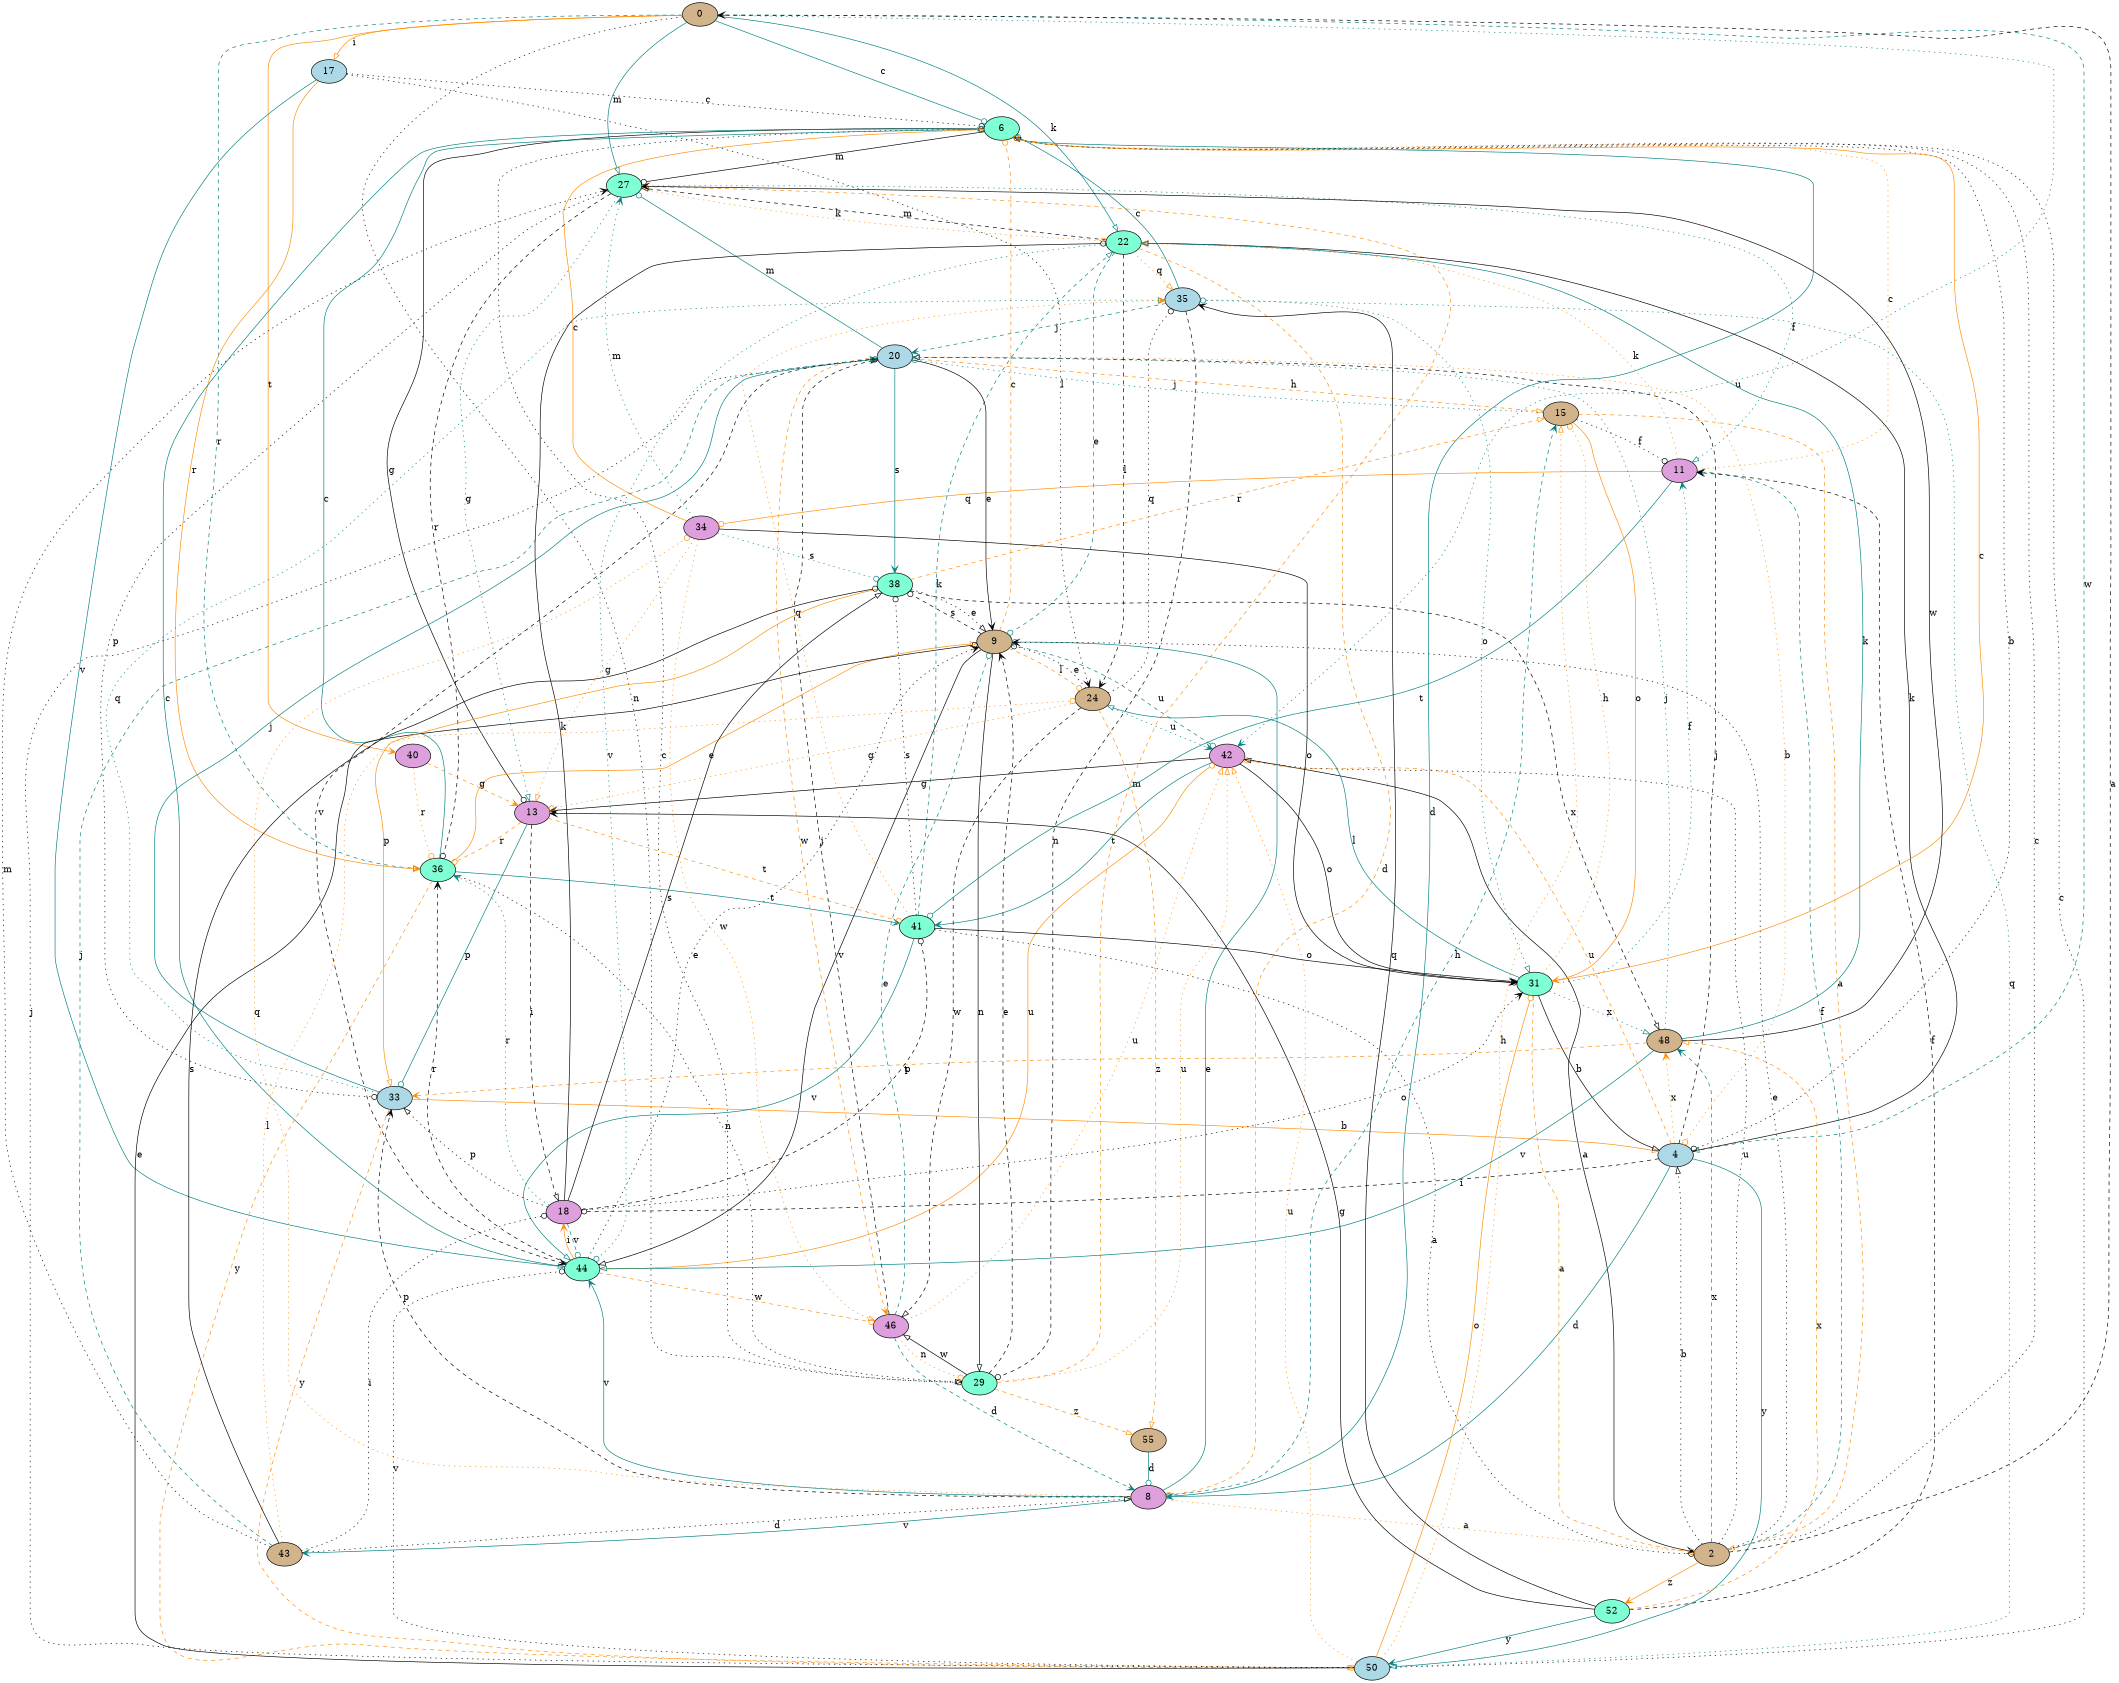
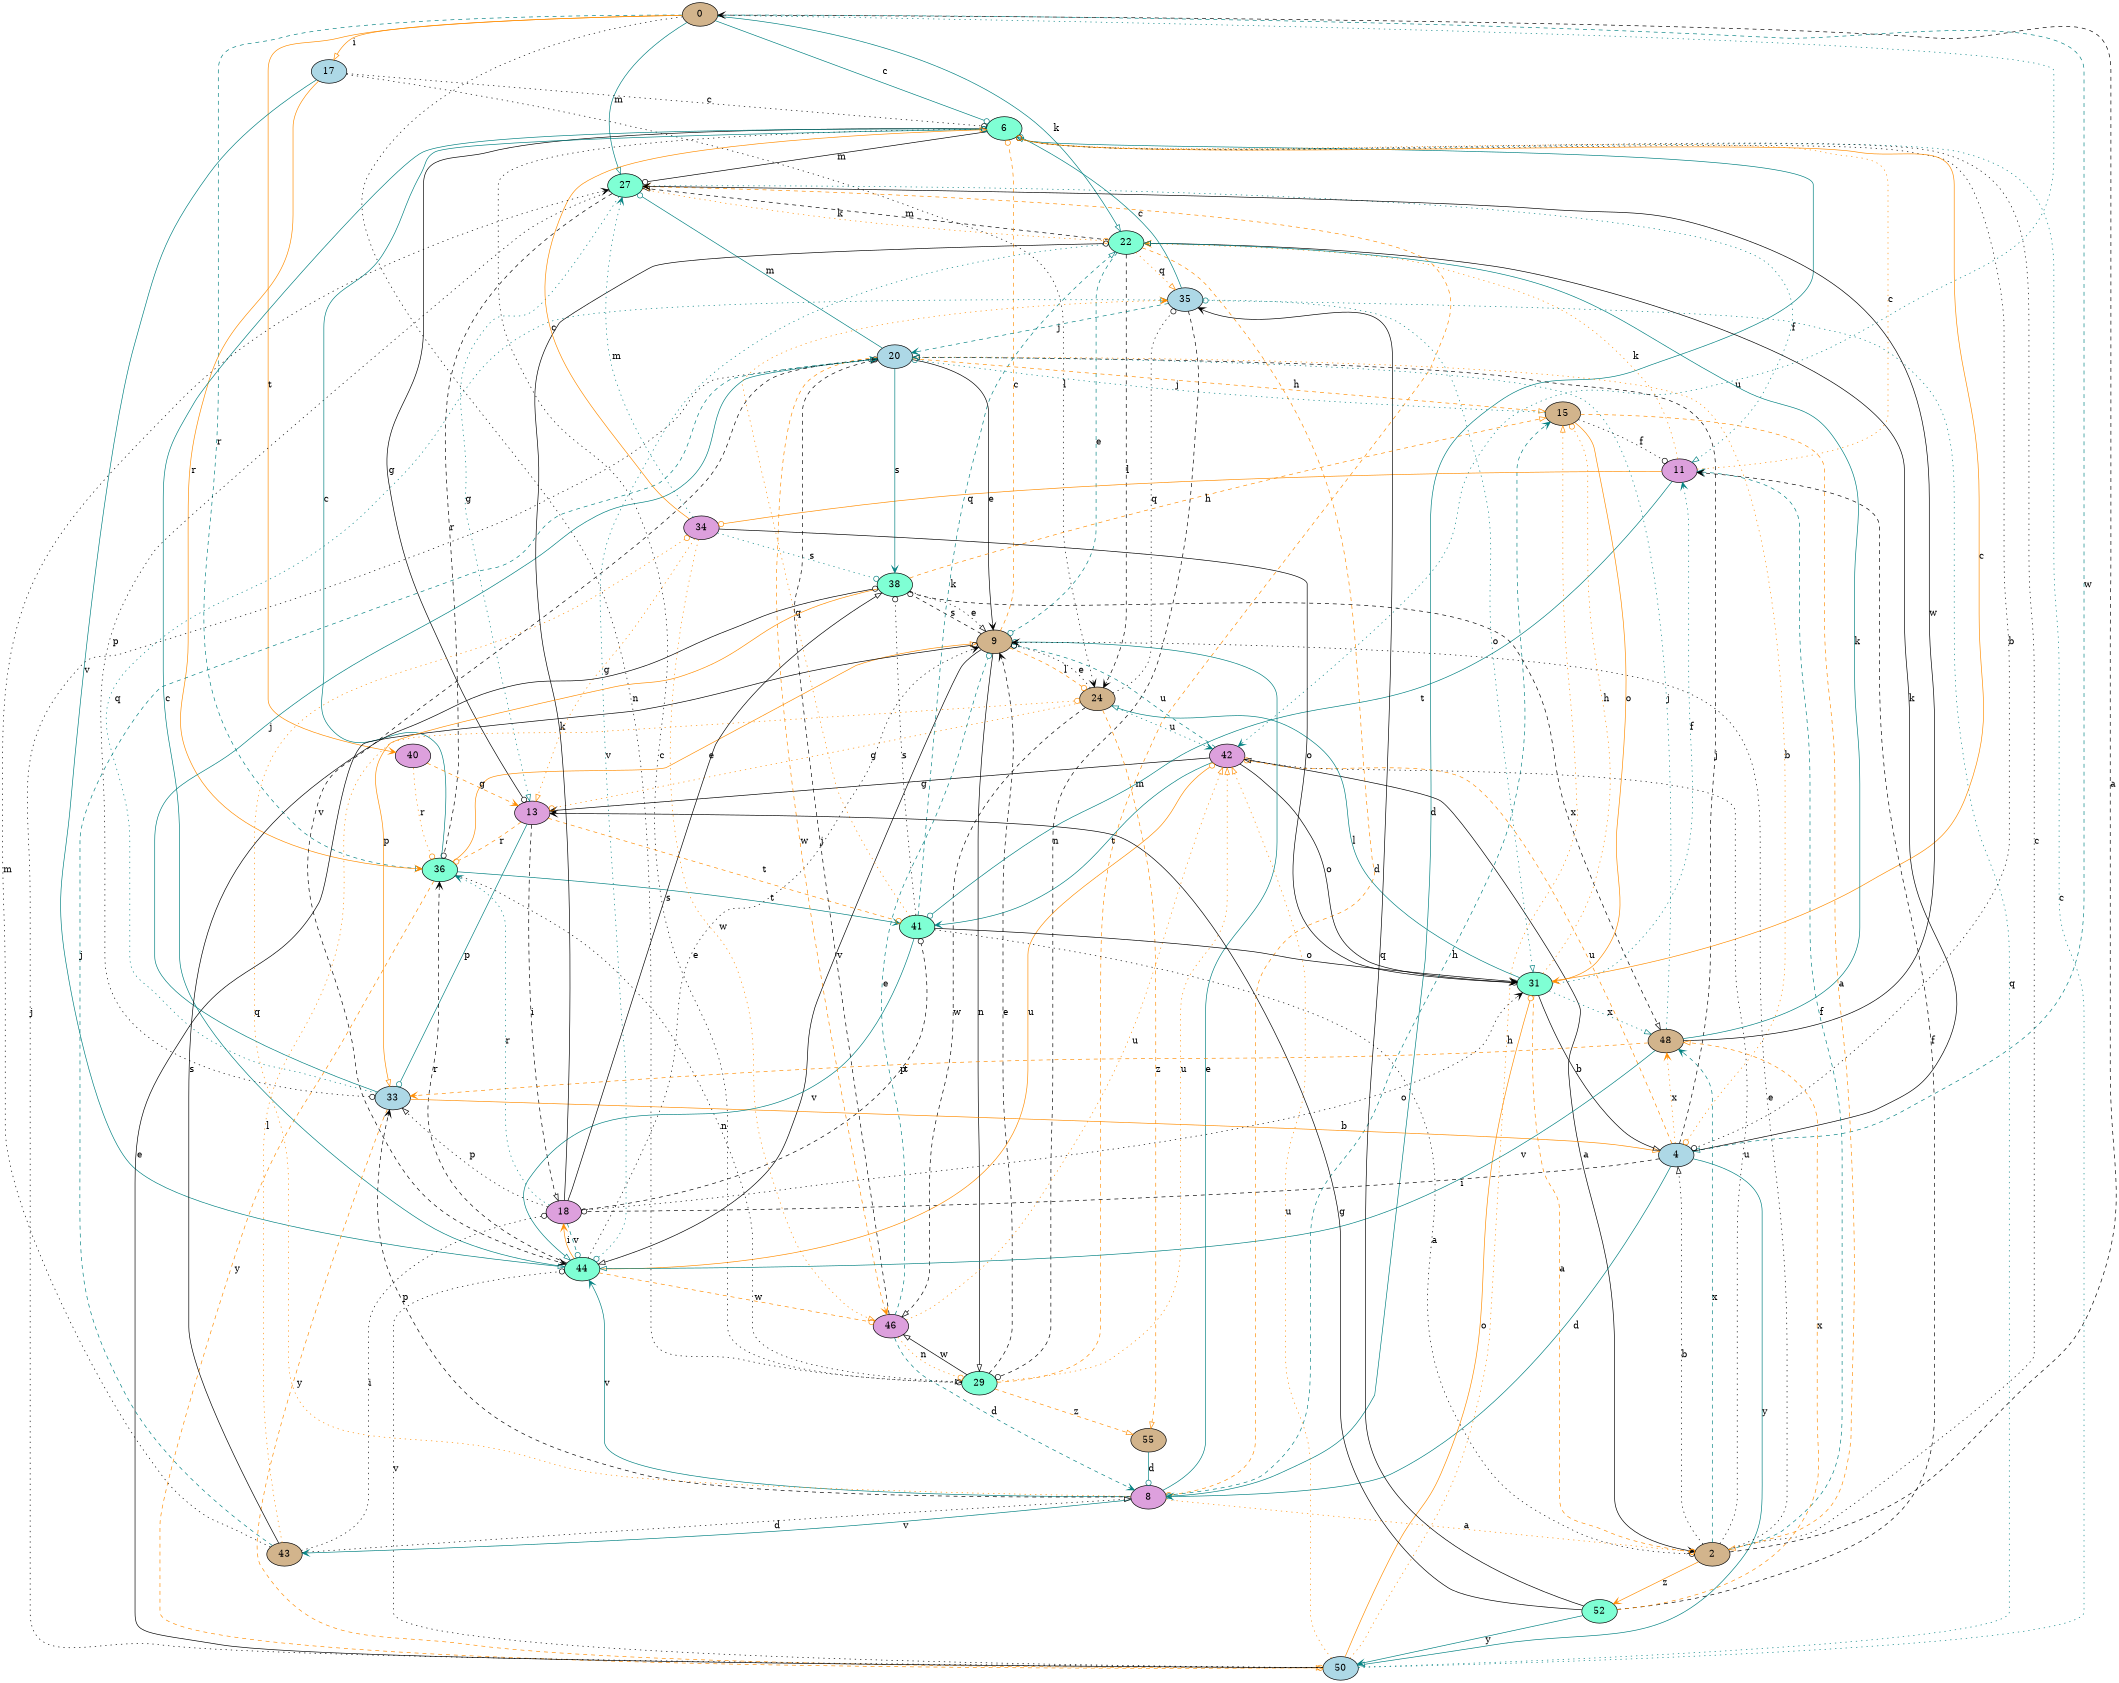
edge "38" -> "15": label "r" -> "h"
edge "9" -> "42": reversed
edge "50" -> "6": color black -> teal
